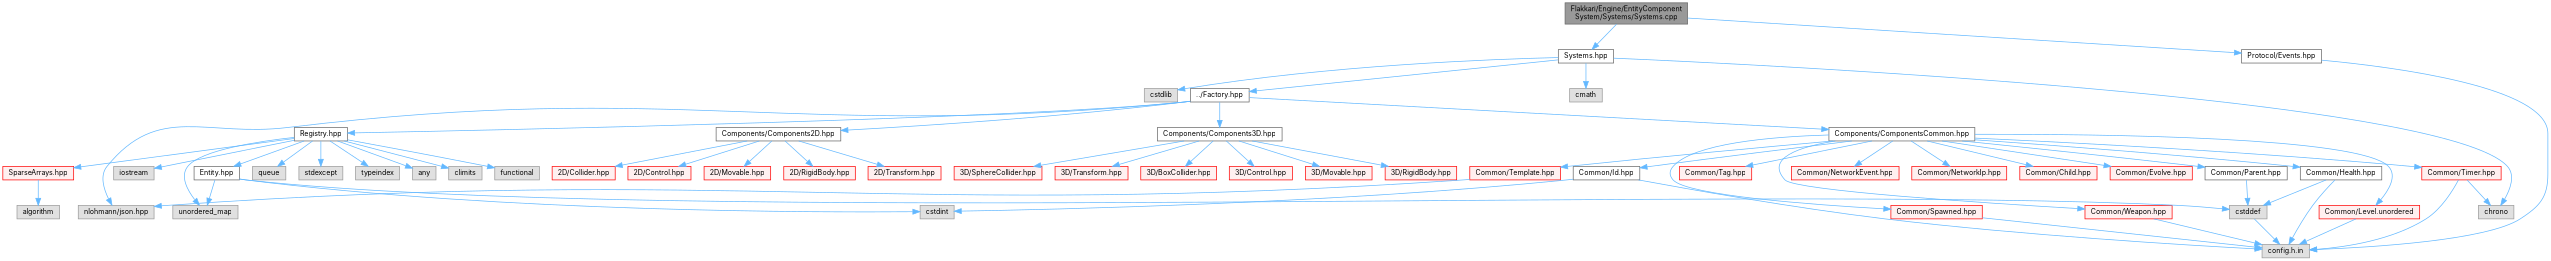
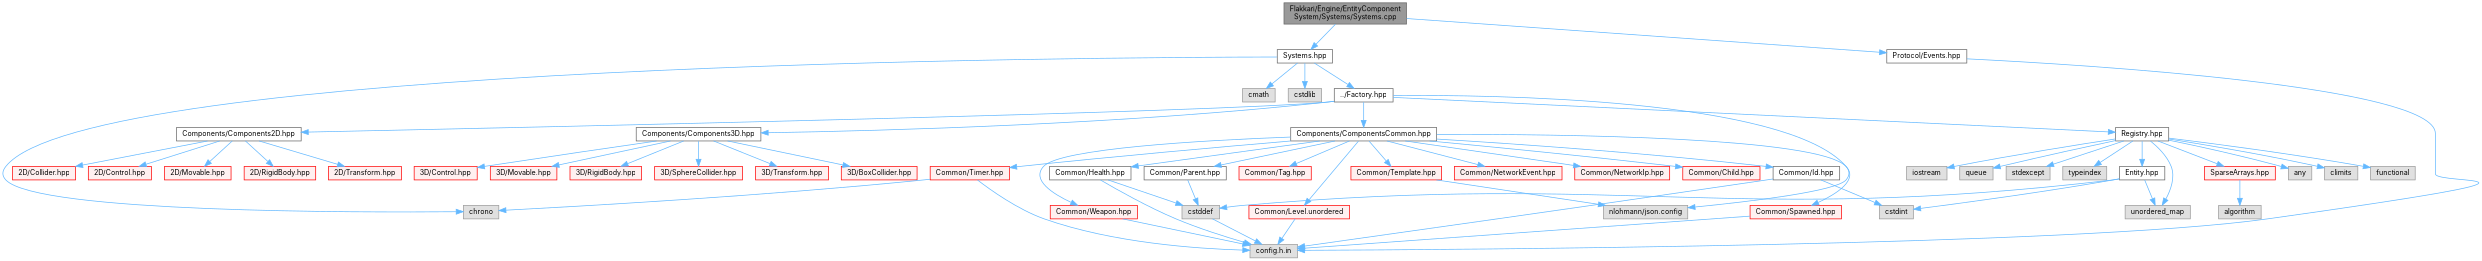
node "Common/Evolve.hpp": removed
node "nlohmann/json.hpp": label "nlohmann/json.hpp" -> "nlohmann/json.config"
